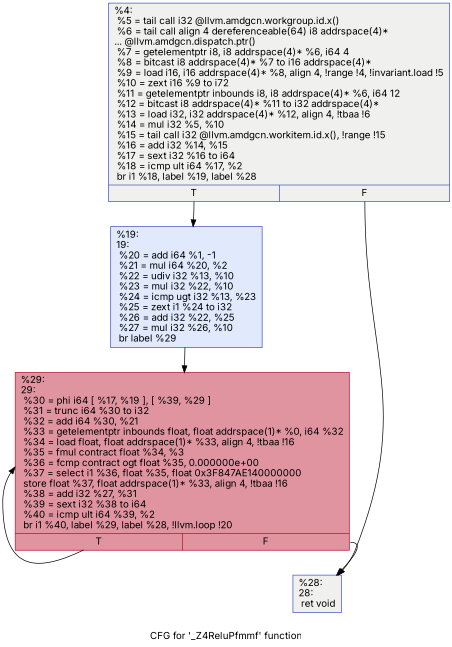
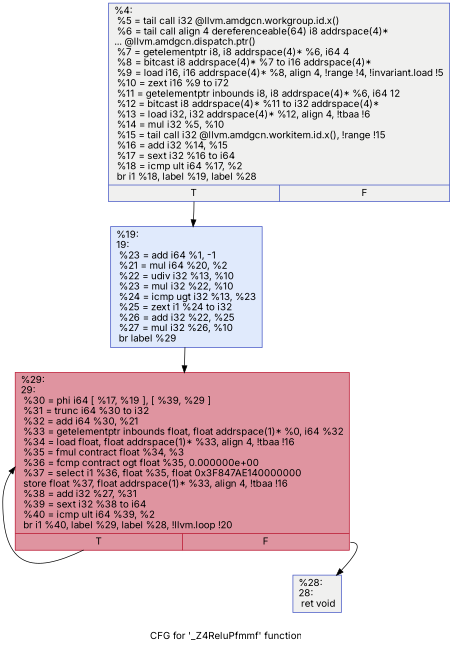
node "%19:": text "%20 = add i64 %1, -1" -> "%23 = add i64 %1, -1"
edge "%4:" -> "%28:": removed
